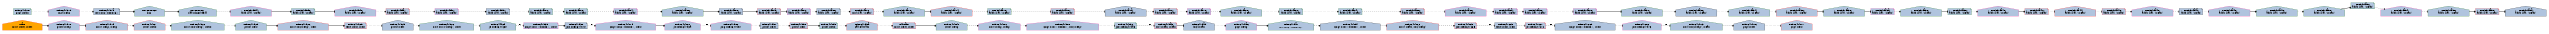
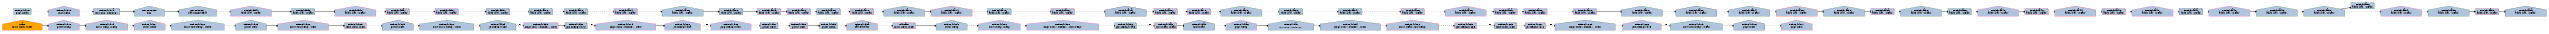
edge "0x63d7fa52 addb %al, (%eax)" -> "0x63d7fa54 addb %al, (%eax)": now "0x63d7fa50 addb %al, (%eax)" -> "0x63d7fa54 addb %al, (%eax)"
node "0x63d7fa10 xorl %al, (%eax)": label "0x63d7fa10 xorl %al, (%eax)" -> "0x63d7fa10 addb %al, (%eax)"
